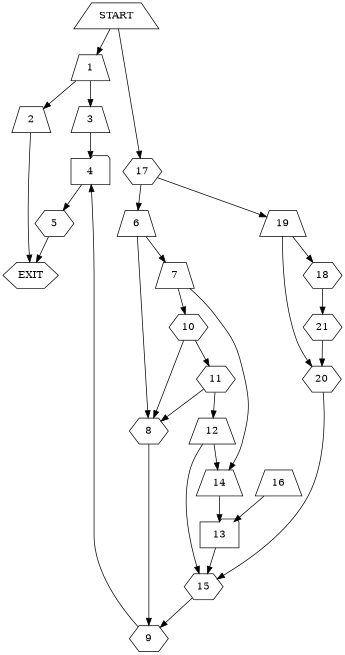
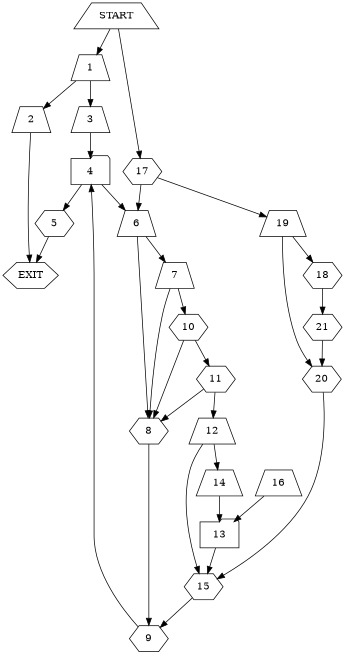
edge "4" -> "6": added
edge "7" -> "14": now "7" -> "8"
